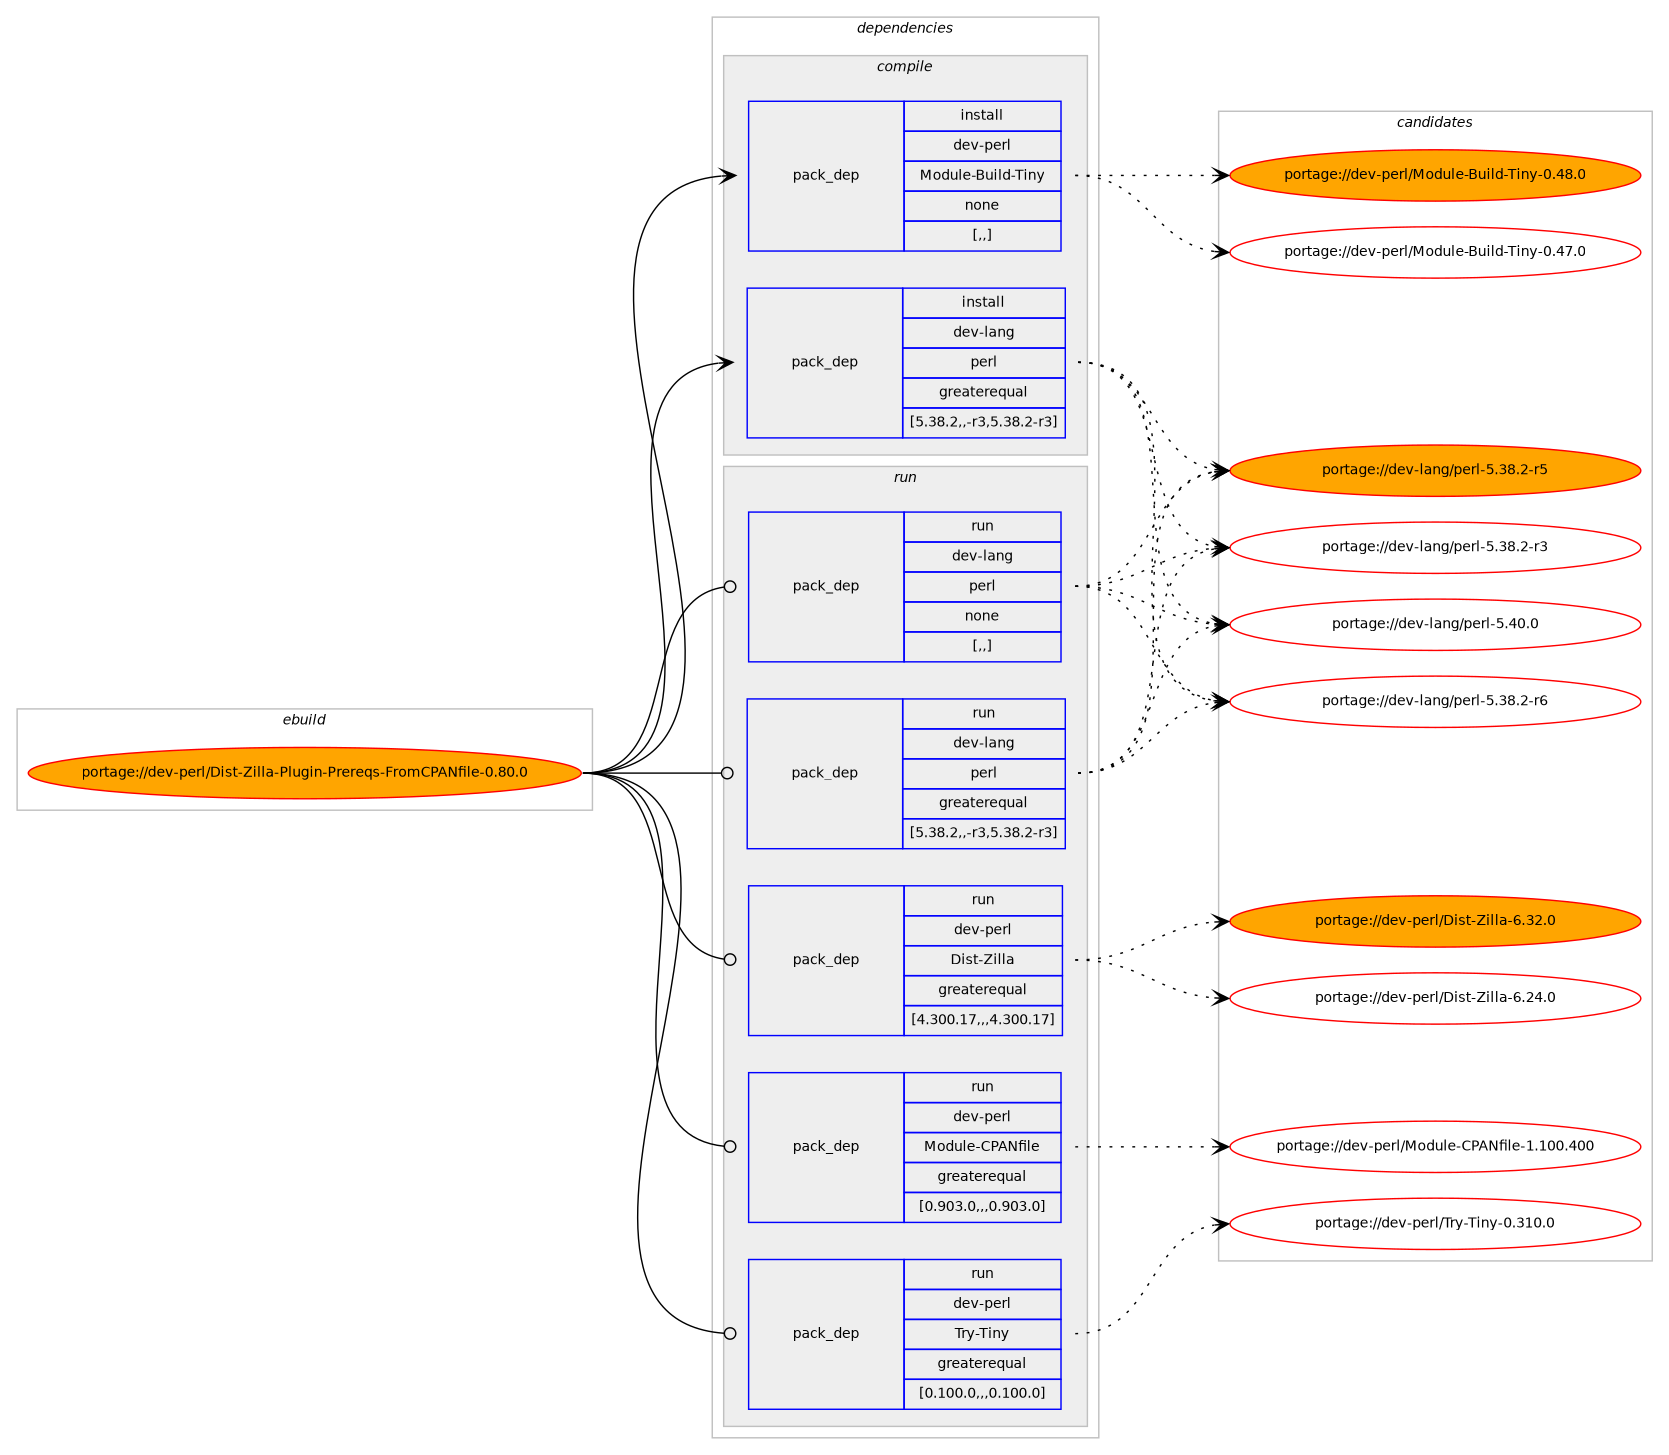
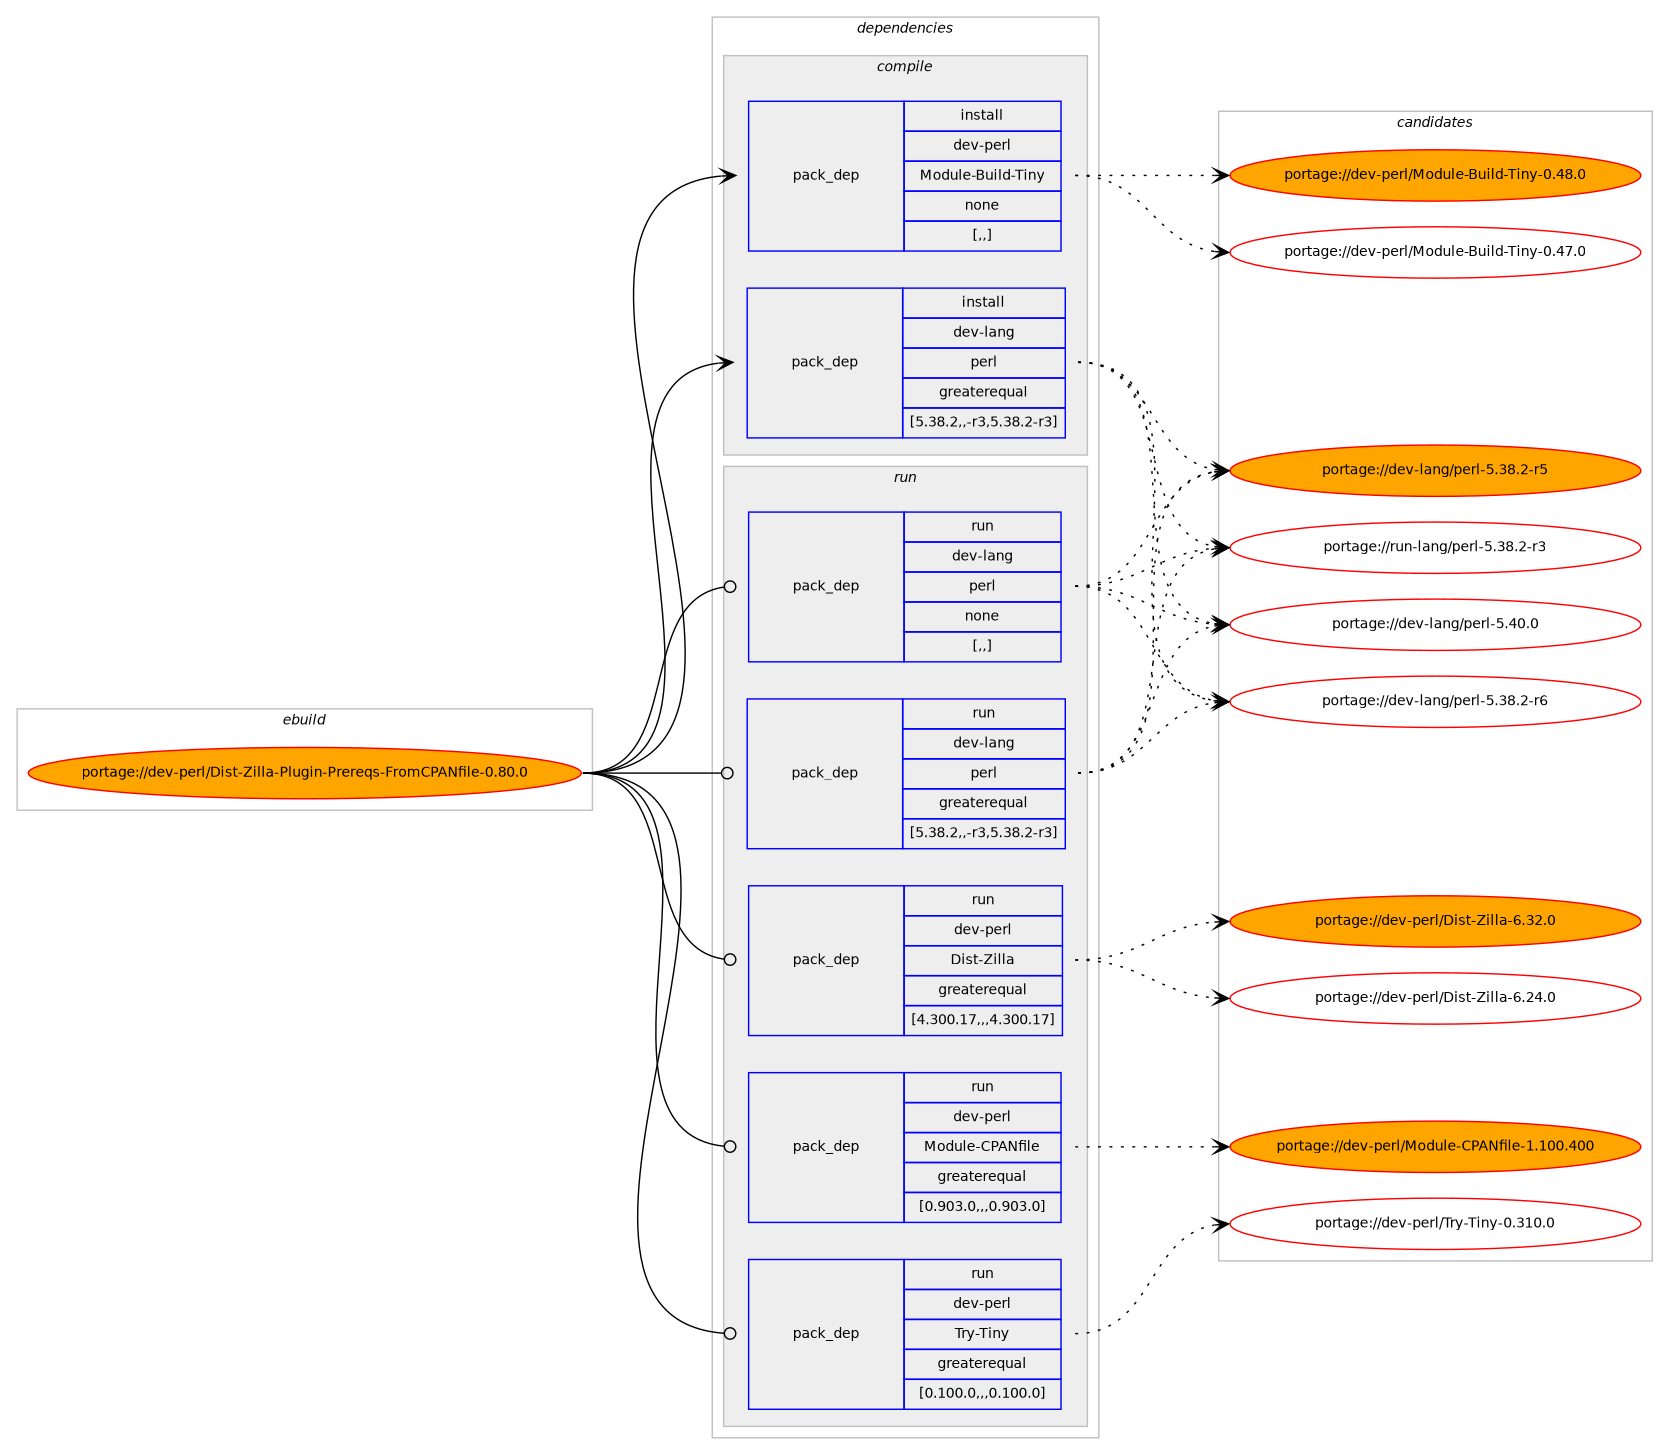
node "portage://dev-lang/perl-5.38.2-r3": label "portage://dev-lang/perl-5.38.2-r3" -> "portage://run-lang/perl-5.38.2-r3"
node "portage://dev-perl/Module-CPANfile-1.100.400": fillcolor white -> orange
